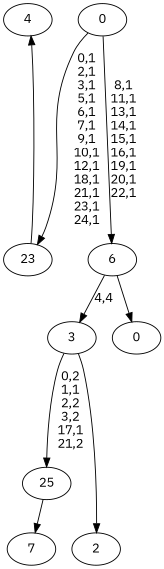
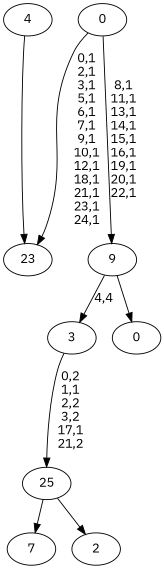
edge "23" -> "4": reversed
node "6": label "6" -> "9"
edge "3" -> "2": now "25" -> "2"
